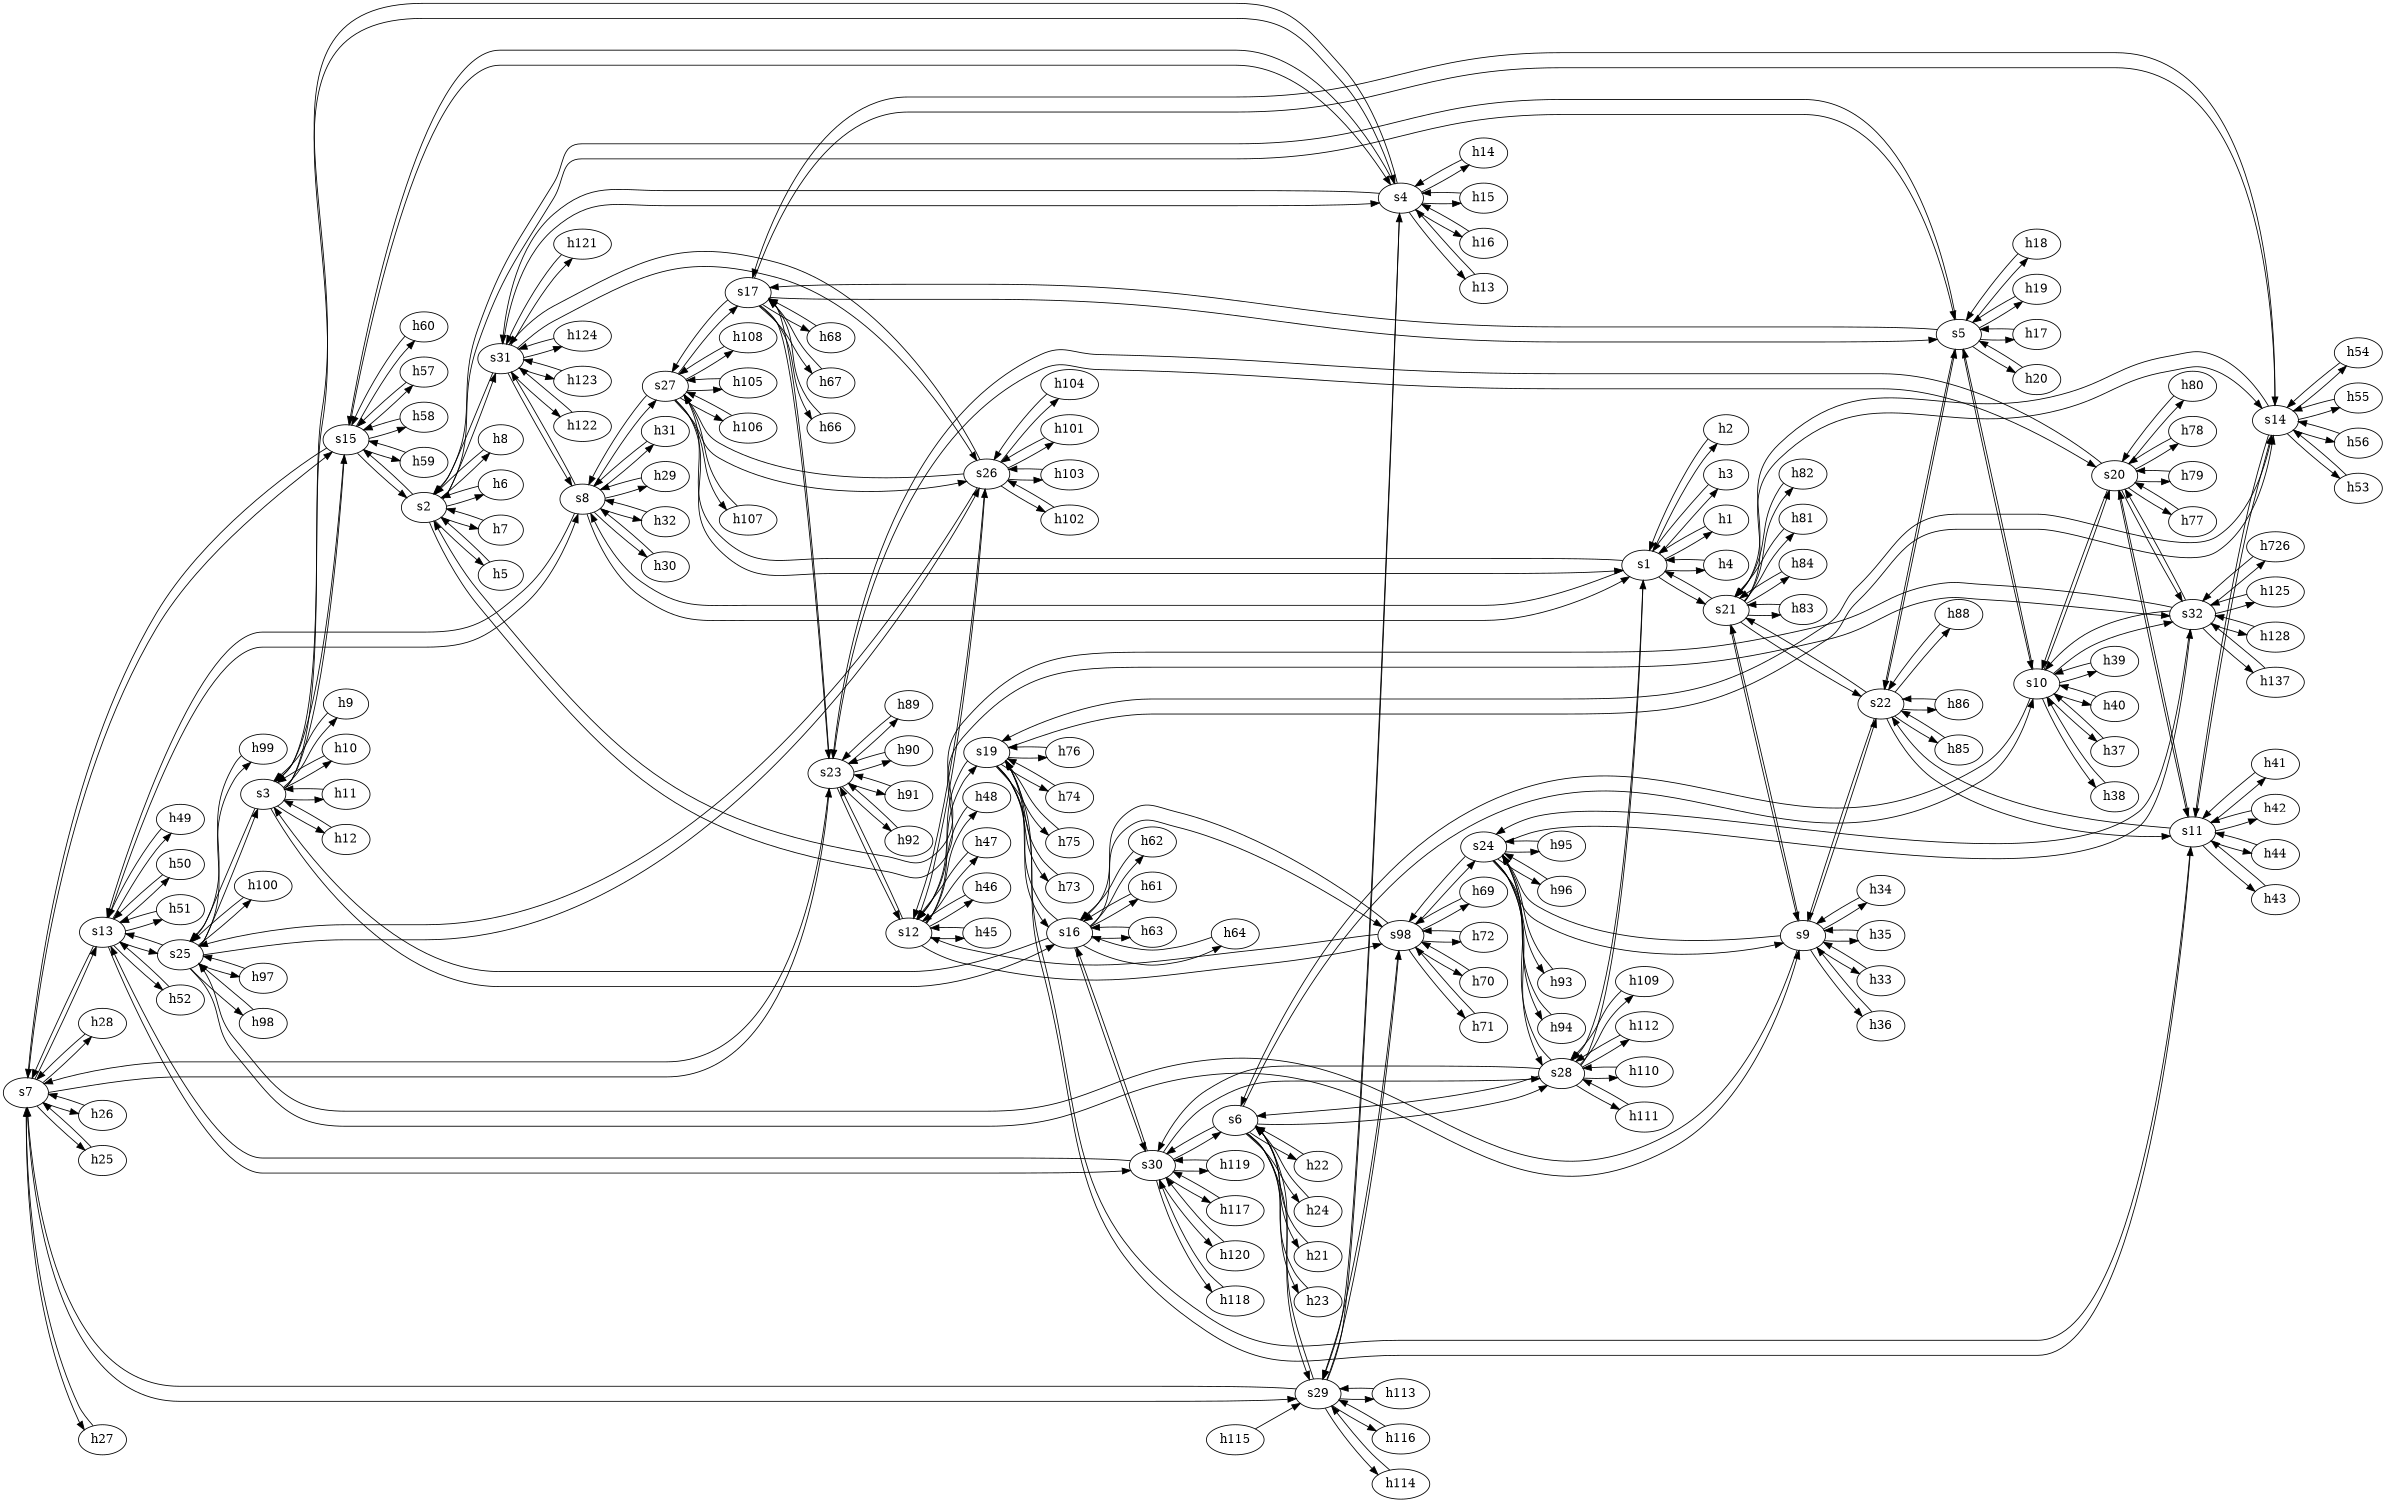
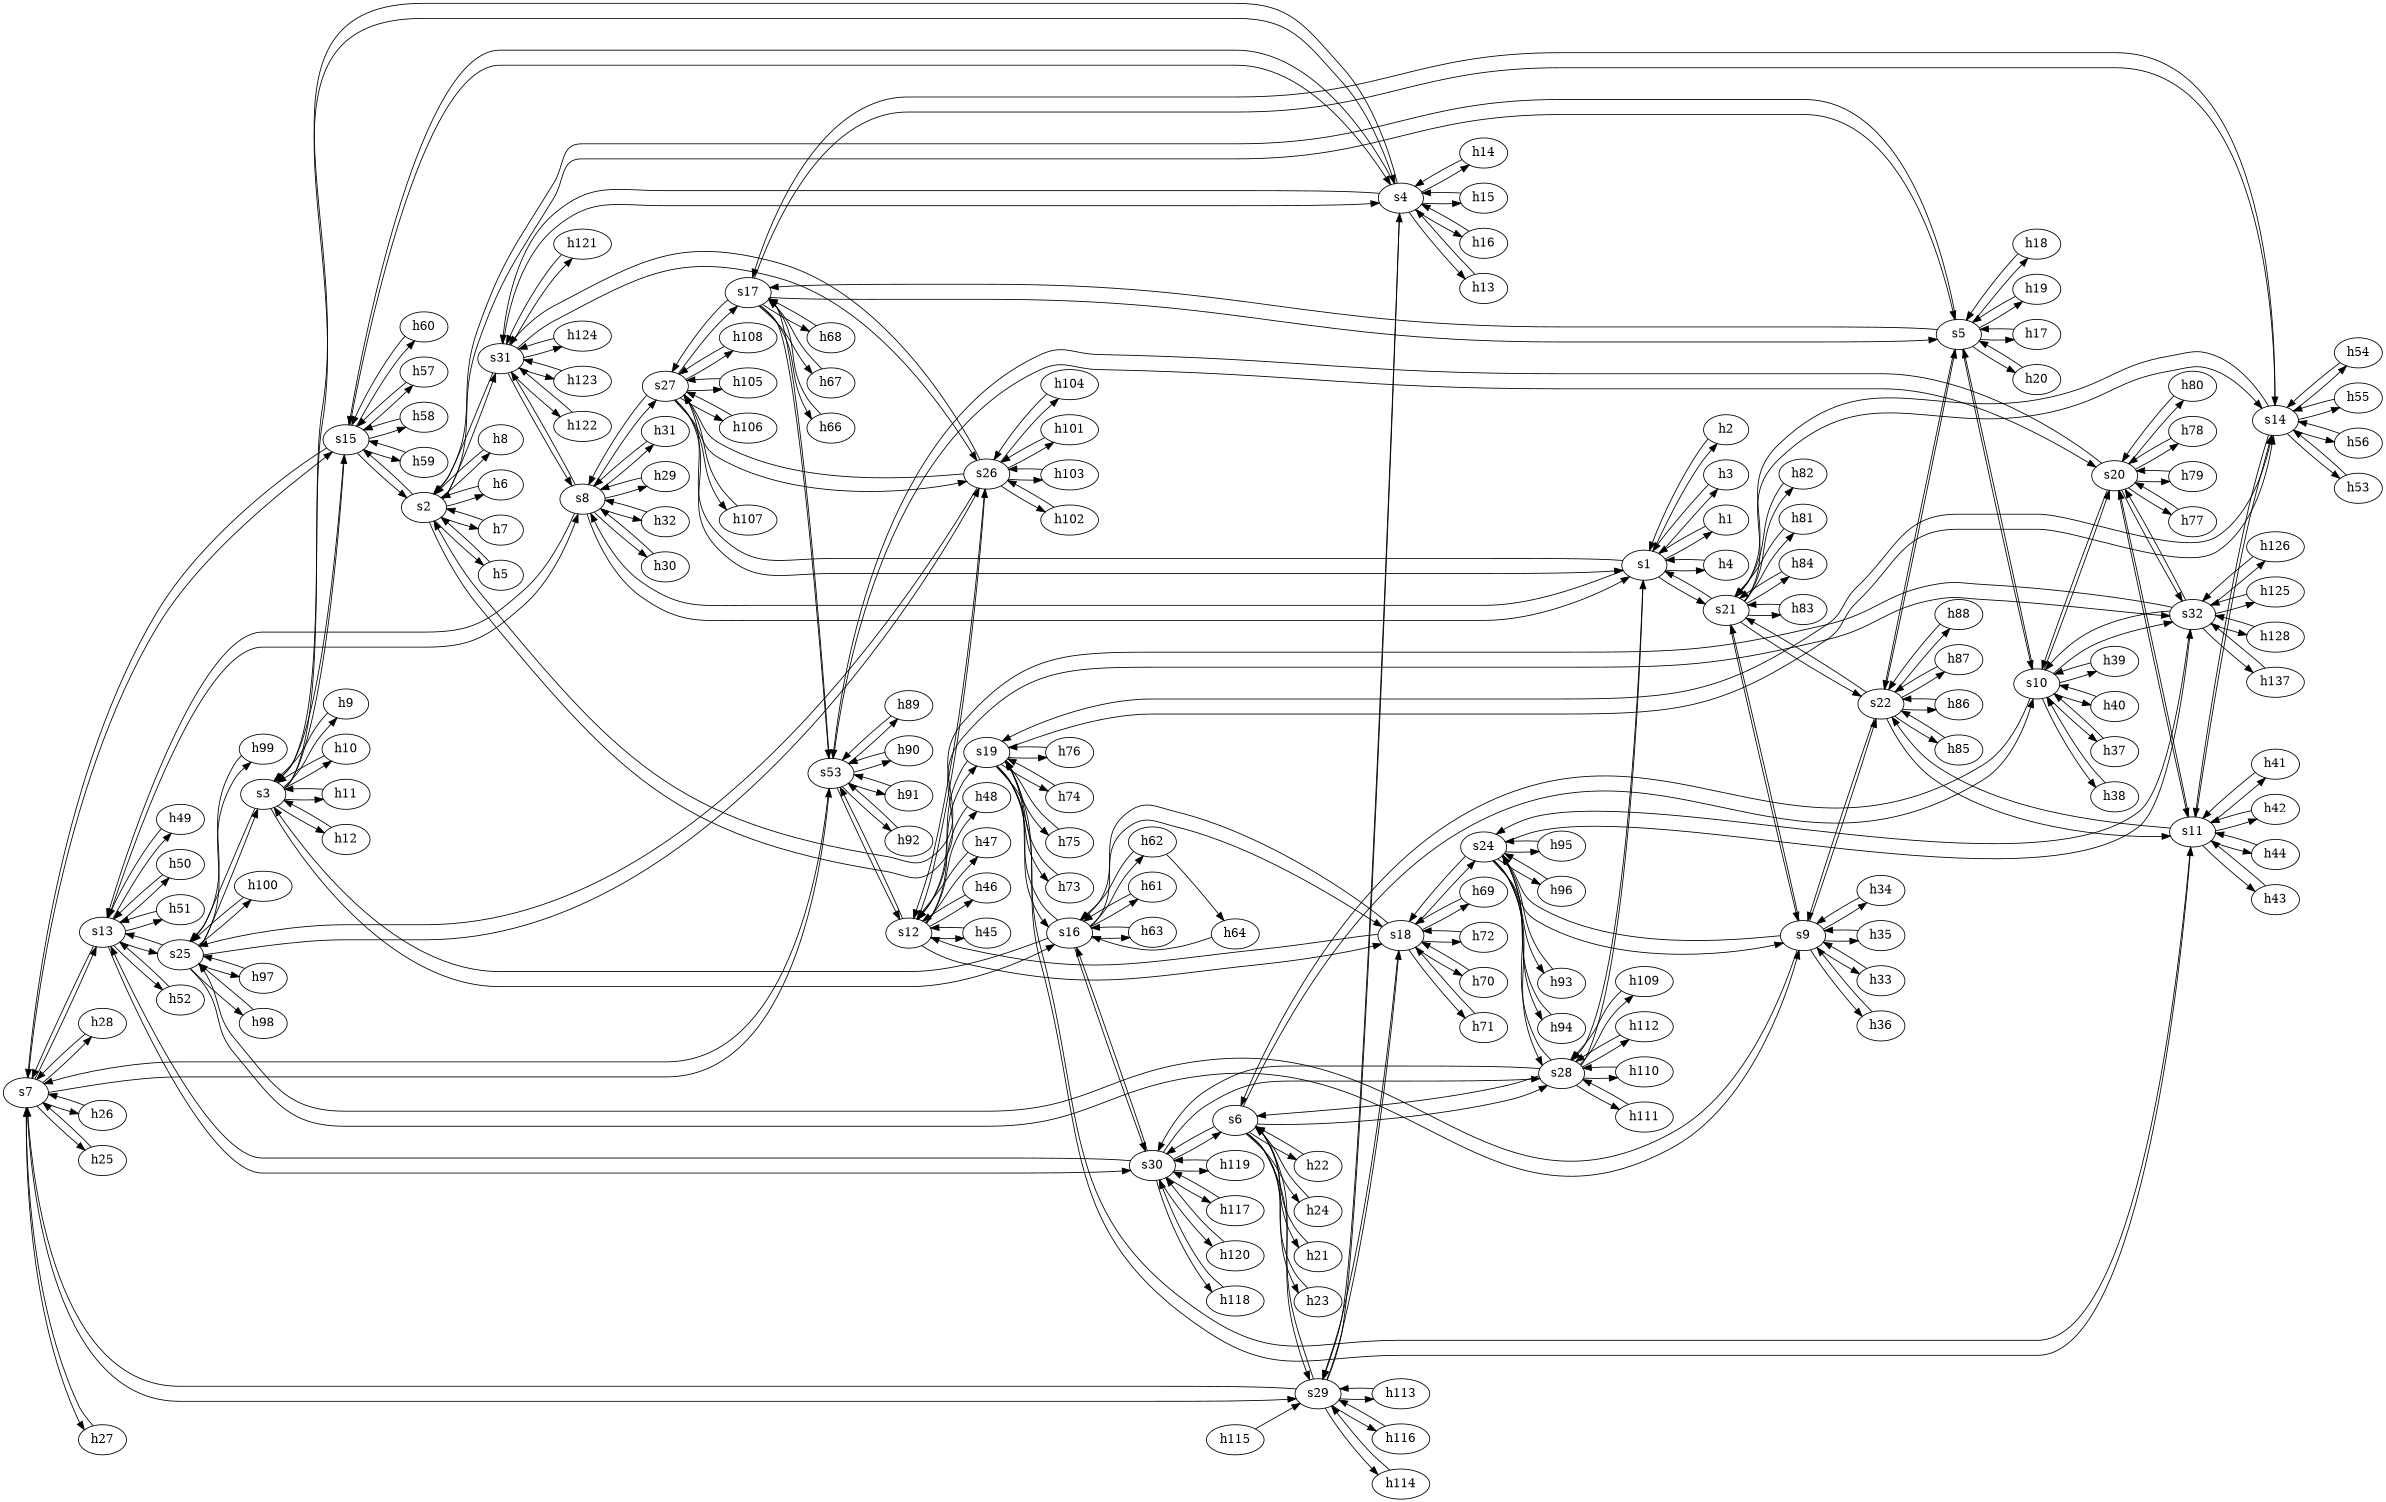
node "h726": label "h726" -> "h126"
node "h87": added
node "s23": label "s23" -> "s53"
node "s98": label "s98" -> "s18"
edge "s16" -> "h64": now "h62" -> "h64"
